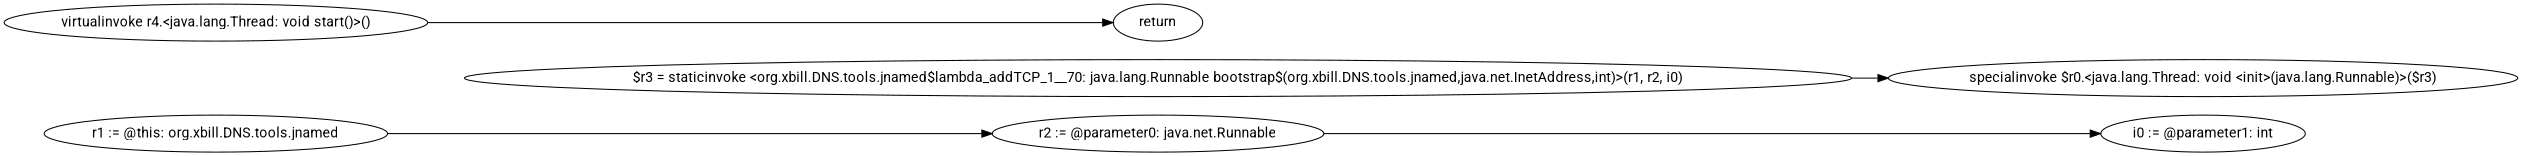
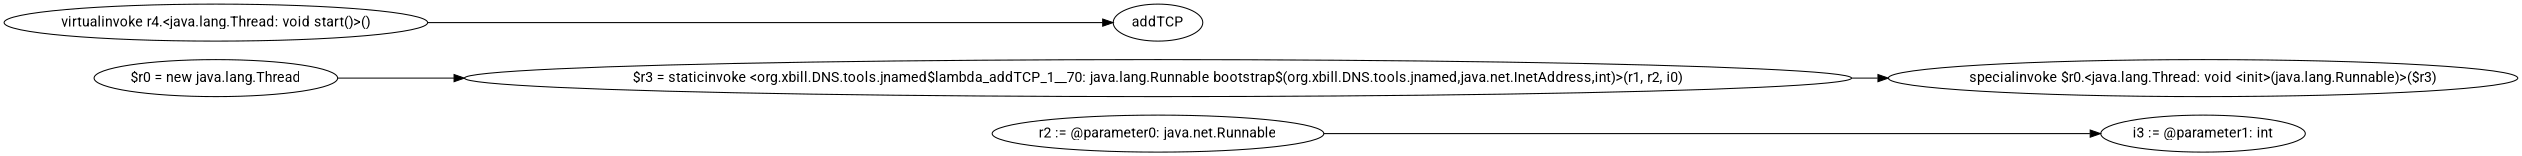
node "return": label "return" -> "addTCP"
node "$r0 = new java.lang.Thread": added
node "r1 := @this: org.xbill.DNS.tools.jnamed": removed
node "i0 := @parameter1: int": label "i0 := @parameter1: int" -> "i3 := @parameter1: int"
